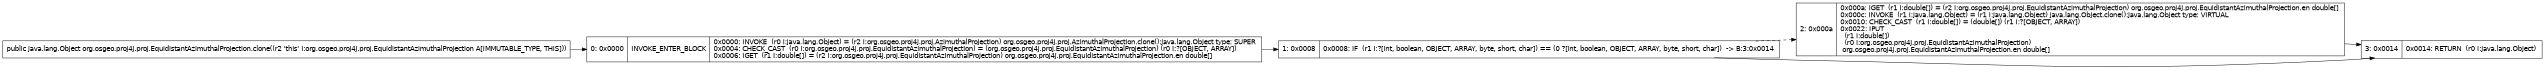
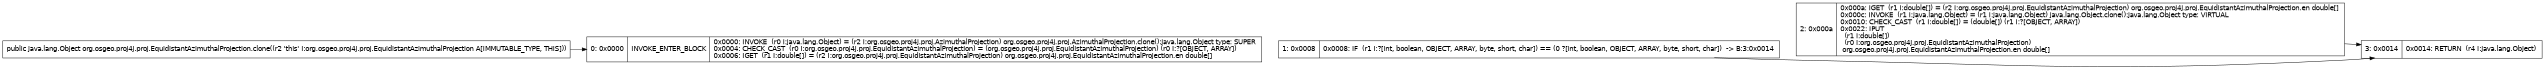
edge "1: 0x0008" -> "2: 0x000a": removed
edge "0: 0x0000" -> "1: 0x0008": removed
node "3: 0x0014": text "0x0014: RETURN  (r0 I:java.lang.Object)" -> "0x0014: RETURN  (r4 I:java.lang.Object)"
